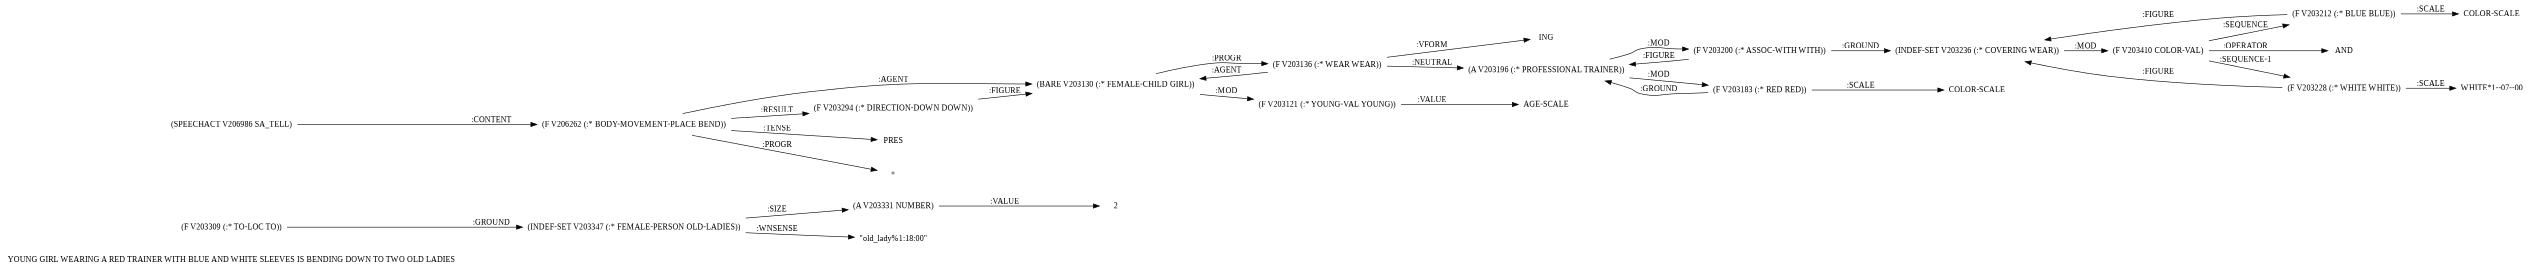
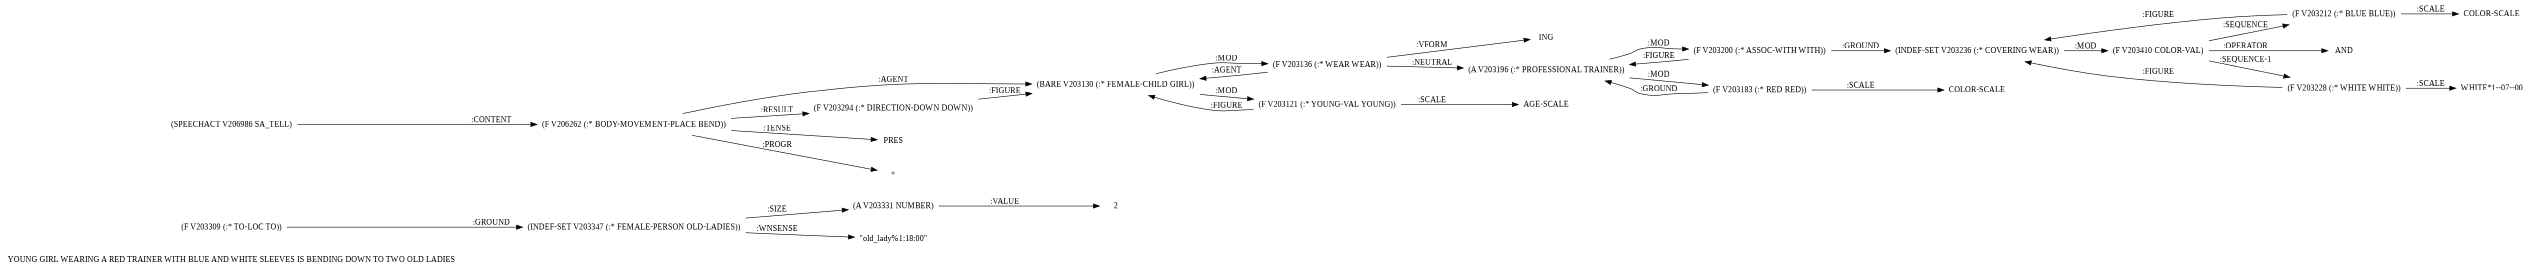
edge "(BARE V203130 (:* FEMALE-CHILD GIRL))" -> "(F V203136 (:* WEAR WEAR))": label ":PROGR" -> ":MOD"
edge "(F V203121 (:* YOUNG-VAL YOUNG))" -> "AGE-SCALE": label ":VALUE" -> ":SCALE"
edge "(F V203121 (:* YOUNG-VAL YOUNG))" -> "(BARE V203130 (:* FEMALE-CHILD GIRL))": added, label ":FIGURE"
